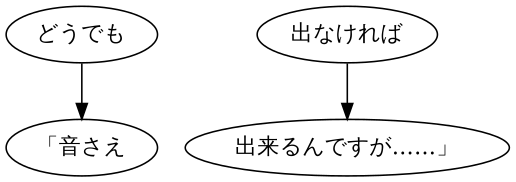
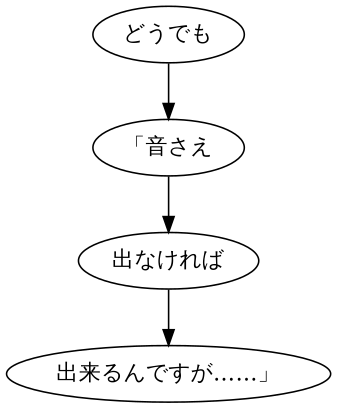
edge "「音さえ" -> "出なければ": added
